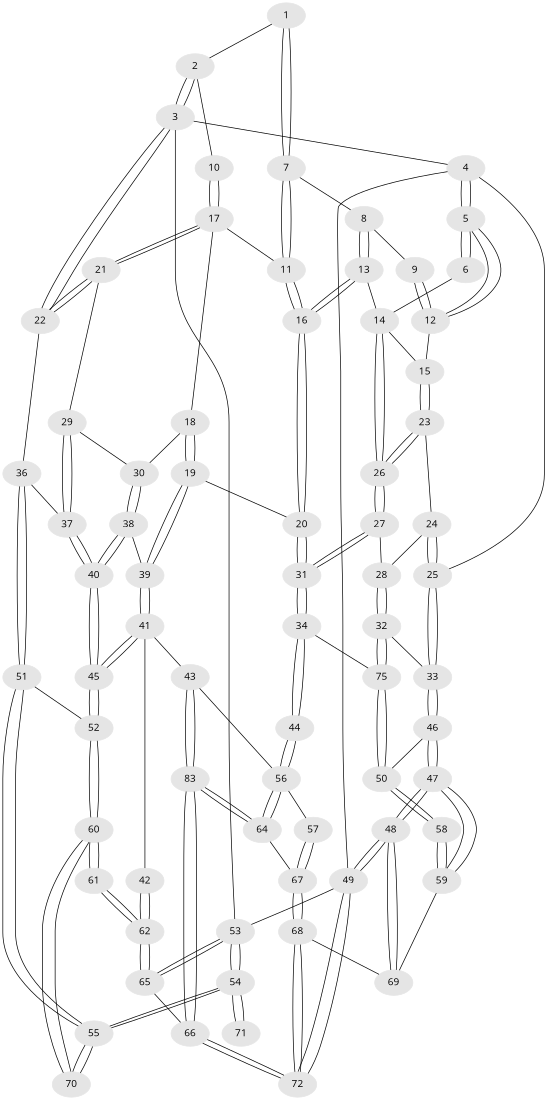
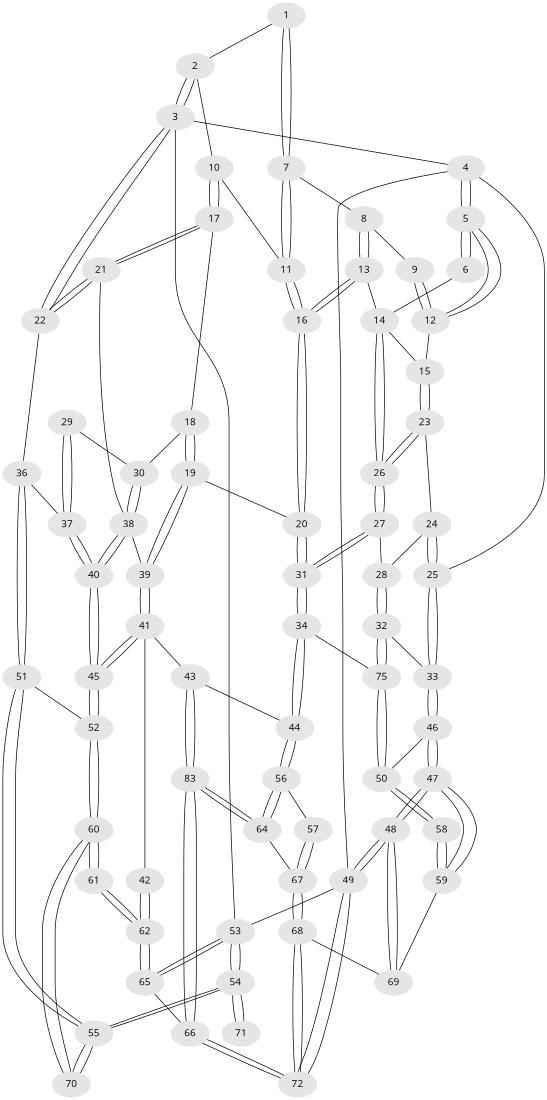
edge "17" -- "11": now "10" -- "11"
edge "21" -- "29": now "21" -- "38"
edge "43" -- "56": now "43" -- "44"
